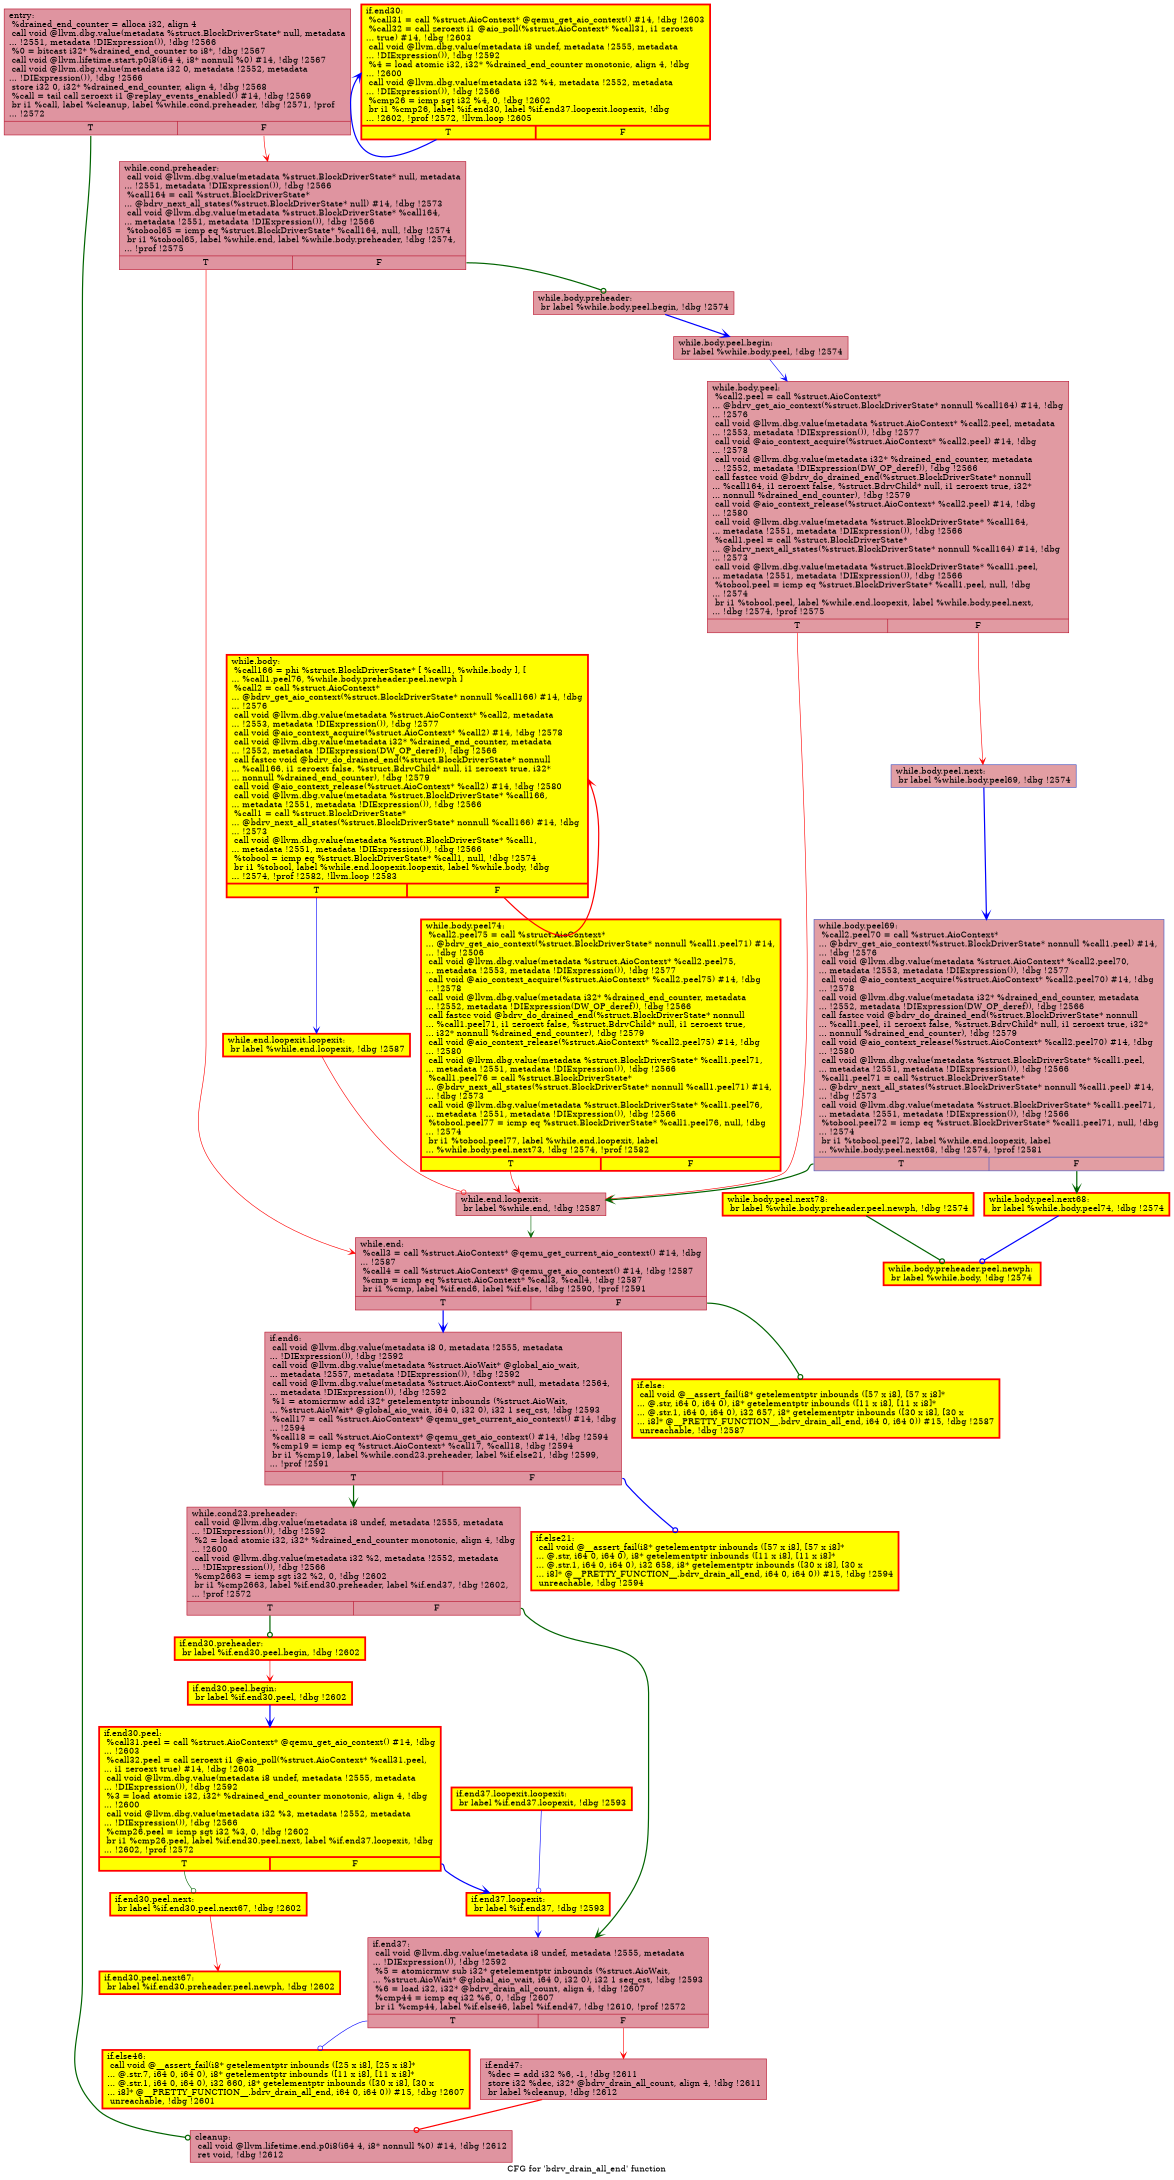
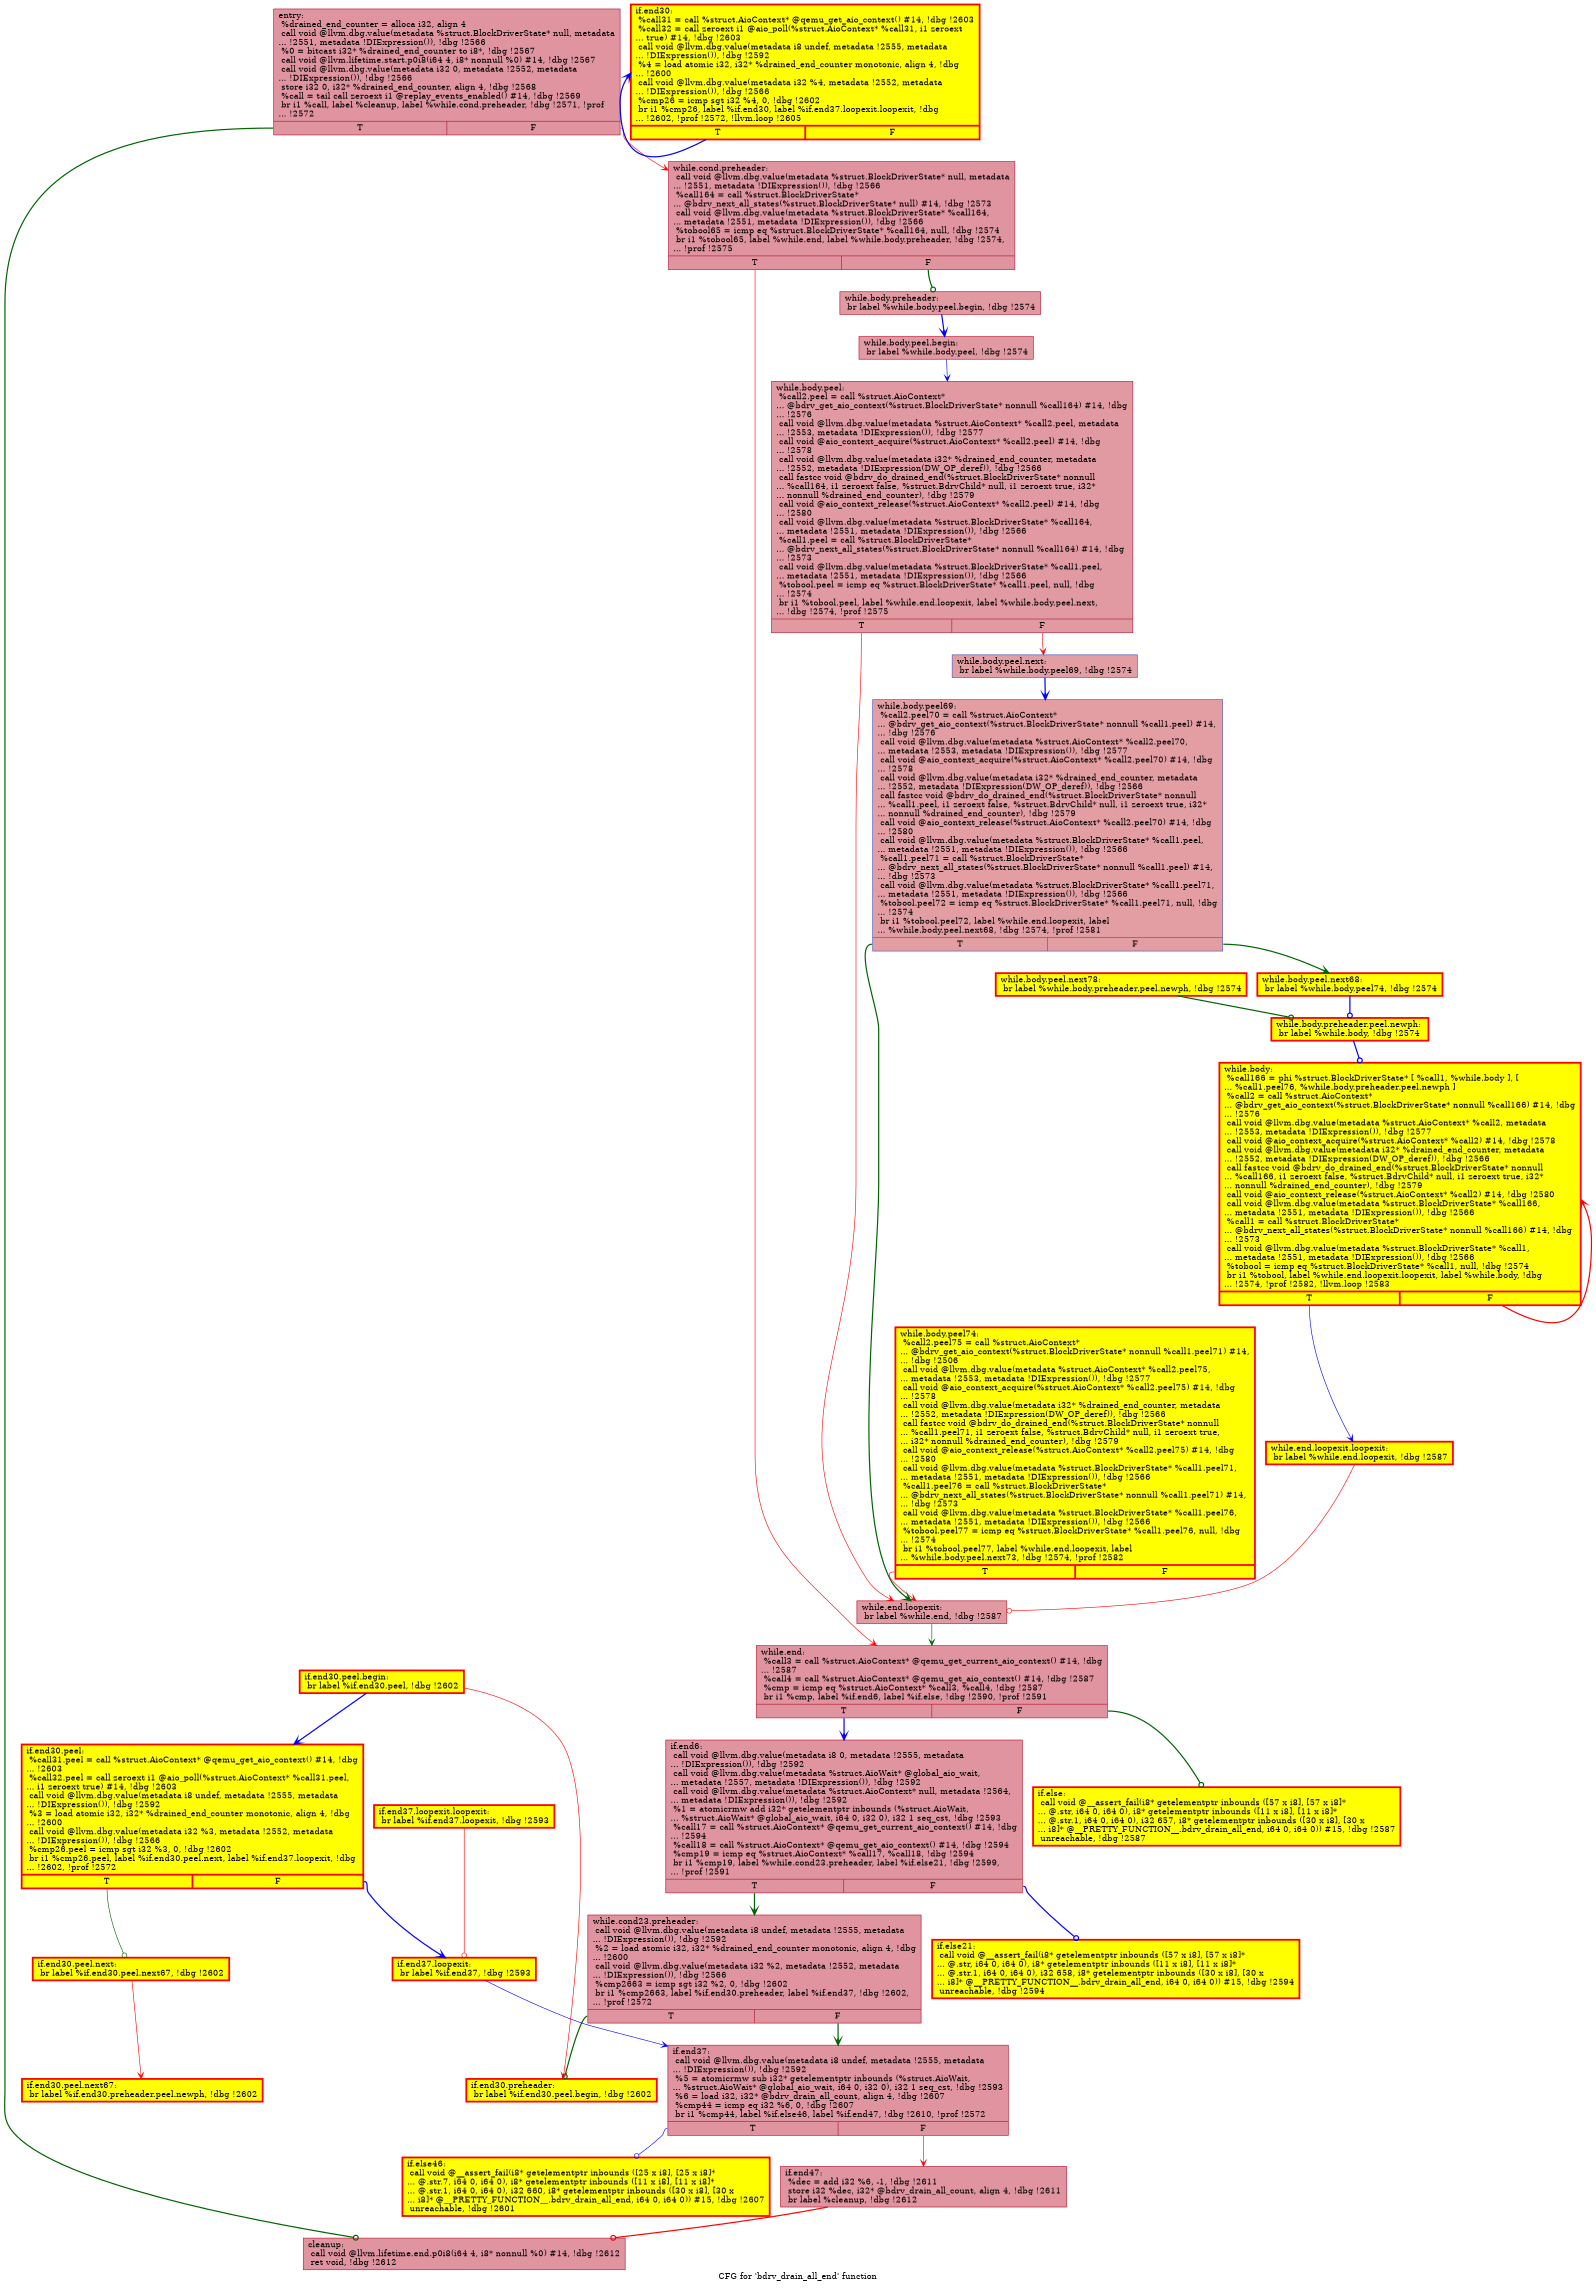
edge "while.body.preheader.peel.newph:" -> "while.body:": added
edge "if.end30.preheader:" -> "if.end30.peel.begin:": reversed
edge "if.end37.loopexit.loopexit:" -> "if.end37.loopexit:": color blue -> red
